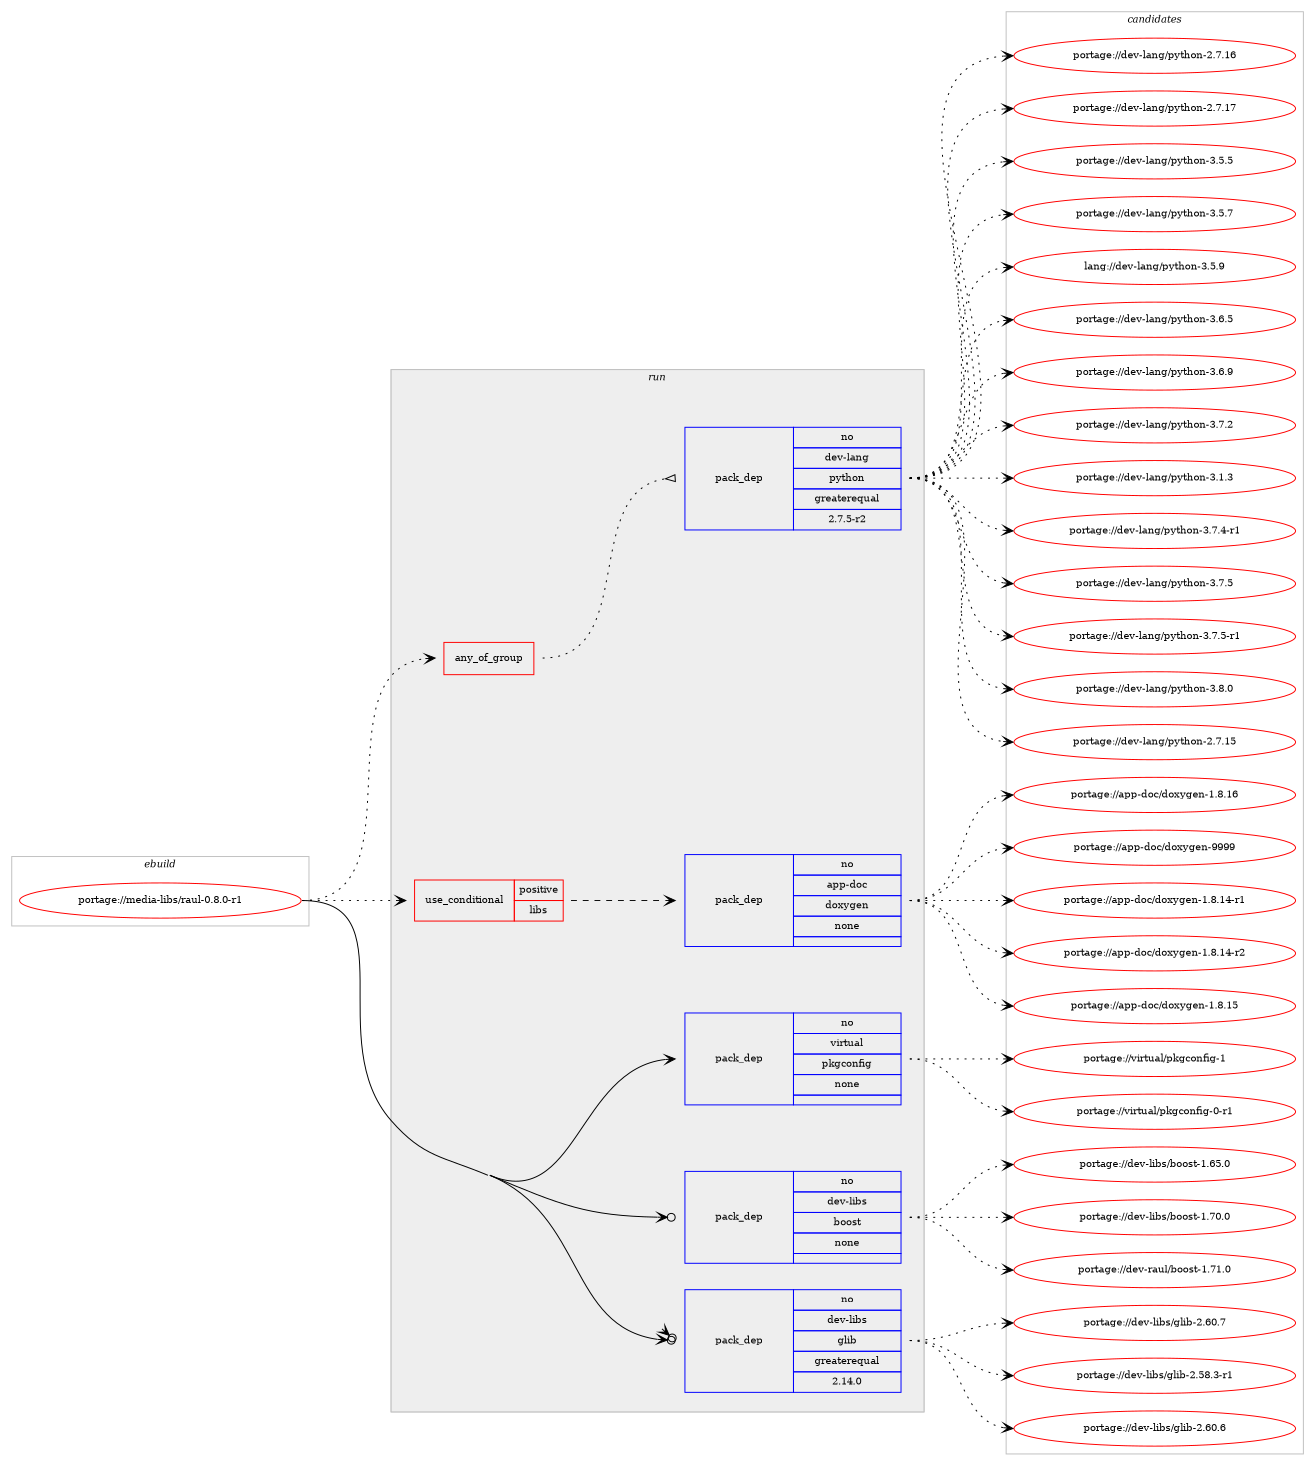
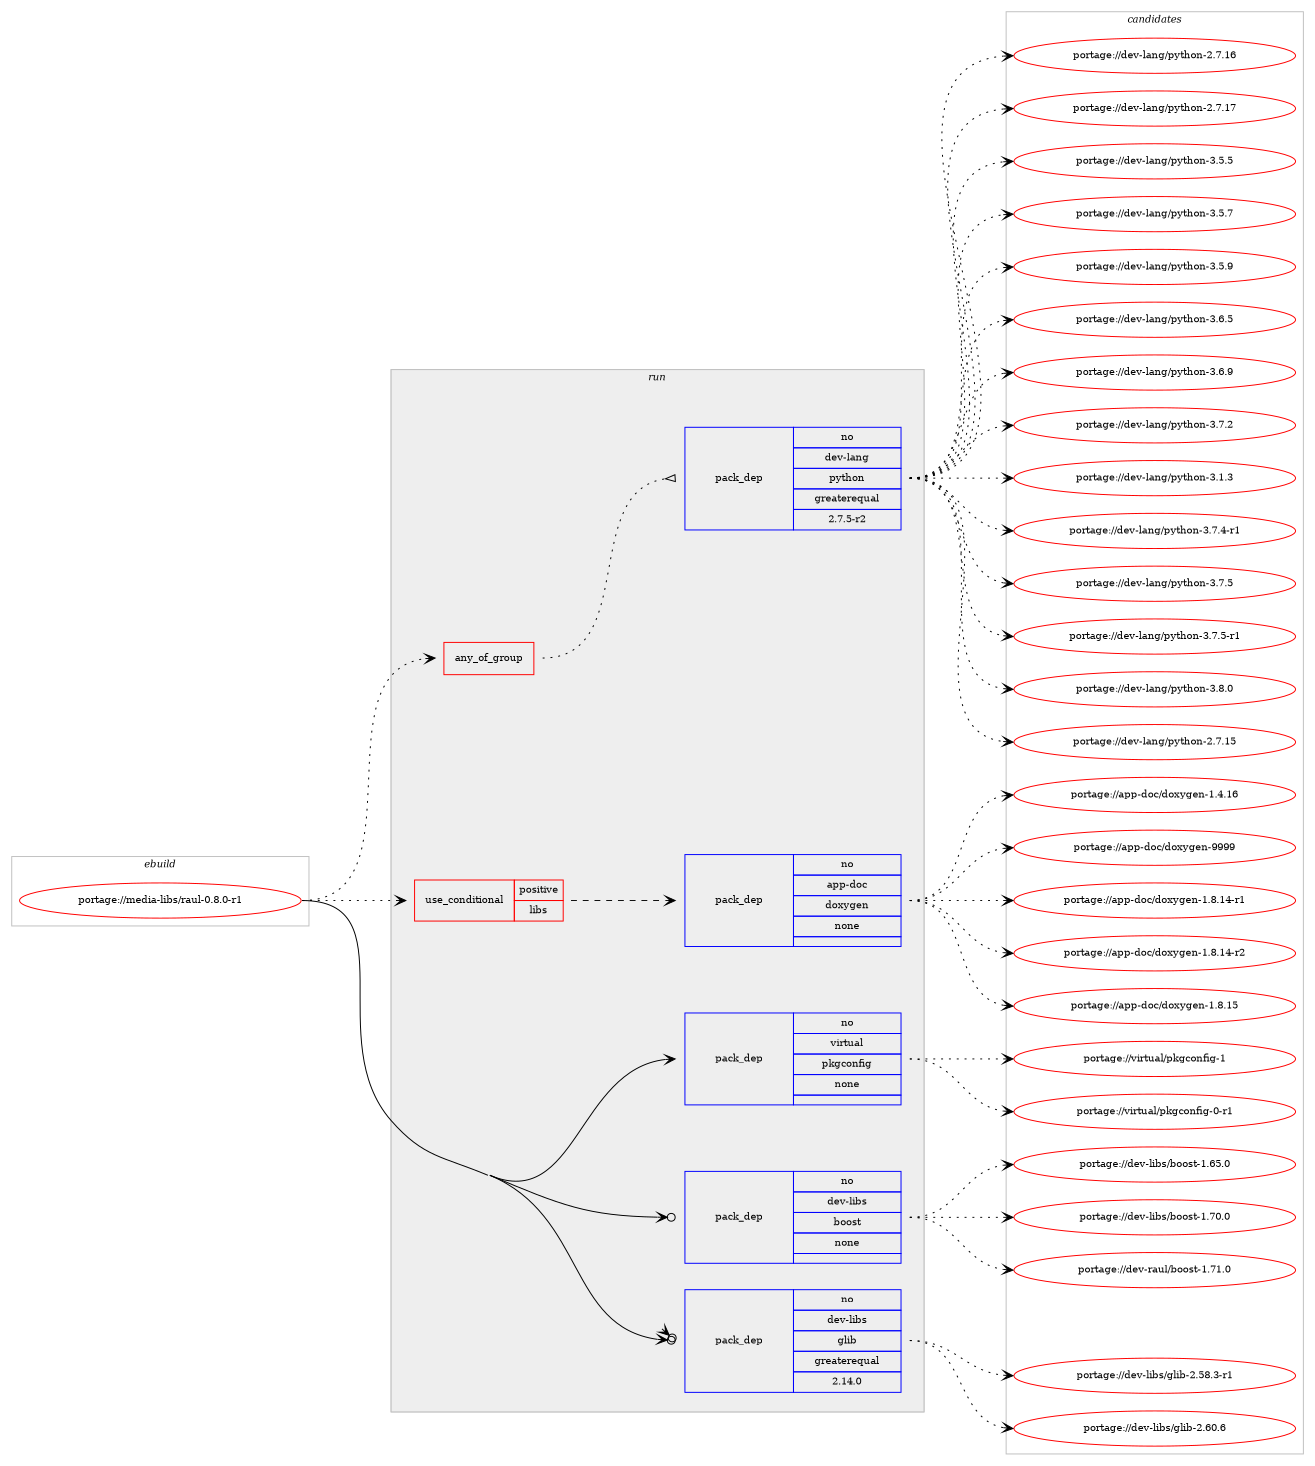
node "lang://dev-lang/python-3.5.9": label "lang://dev-lang/python-3.5.9" -> "portage://dev-lang/python-3.5.9"
node "portage://app-doc/doxygen-1.8.16": label "portage://app-doc/doxygen-1.8.16" -> "portage://app-doc/doxygen-1.4.16"
node "portage://dev-libs/glib-2.60.7": removed
